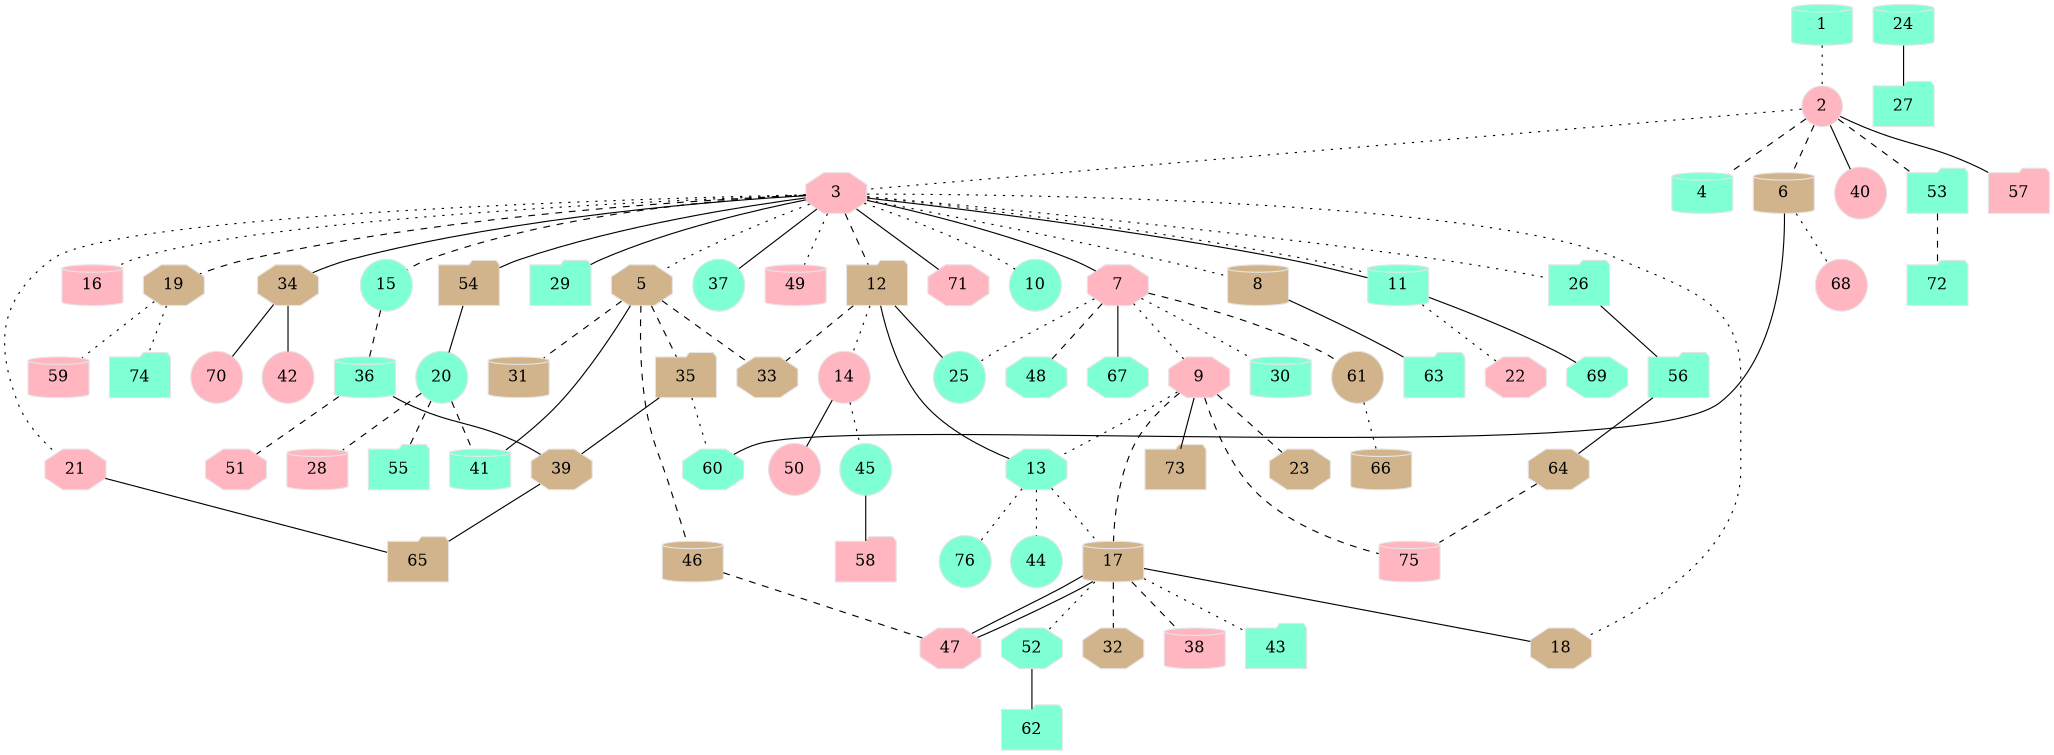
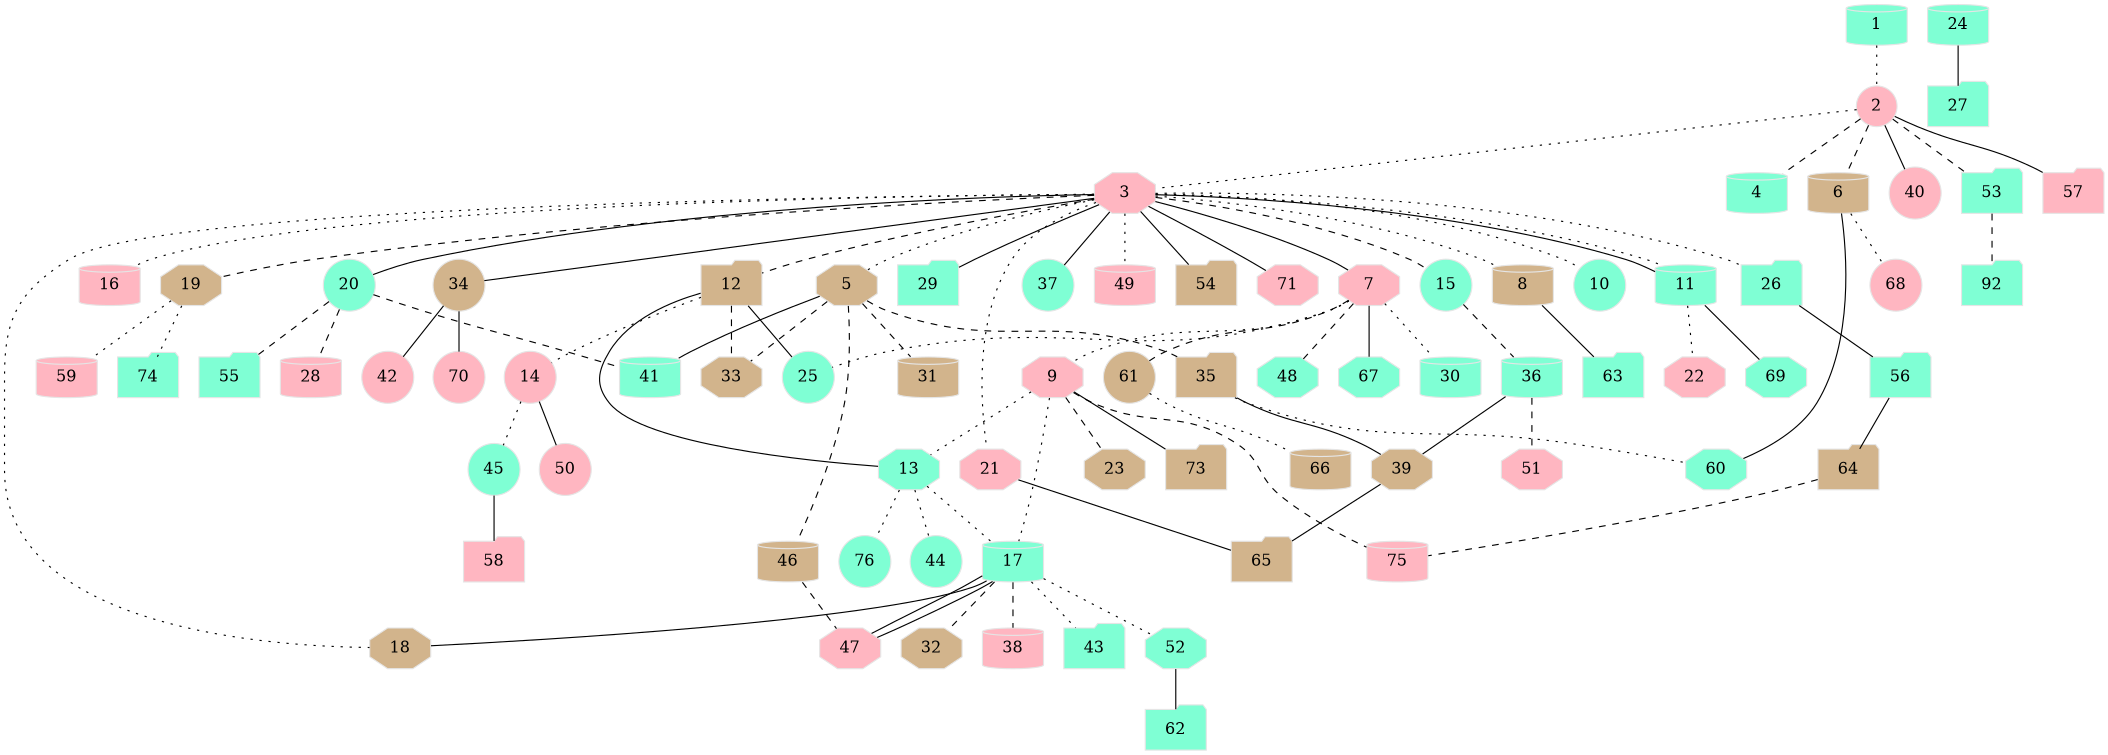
node "34": shape octagon -> circle
node "72": label "72" -> "92"
edge "54" -- "20": now "3" -- "20"
edge "9" -- "17": style dashed -> dotted
node "64": shape octagon -> folder
node "17": fillcolor tan -> aquamarine
